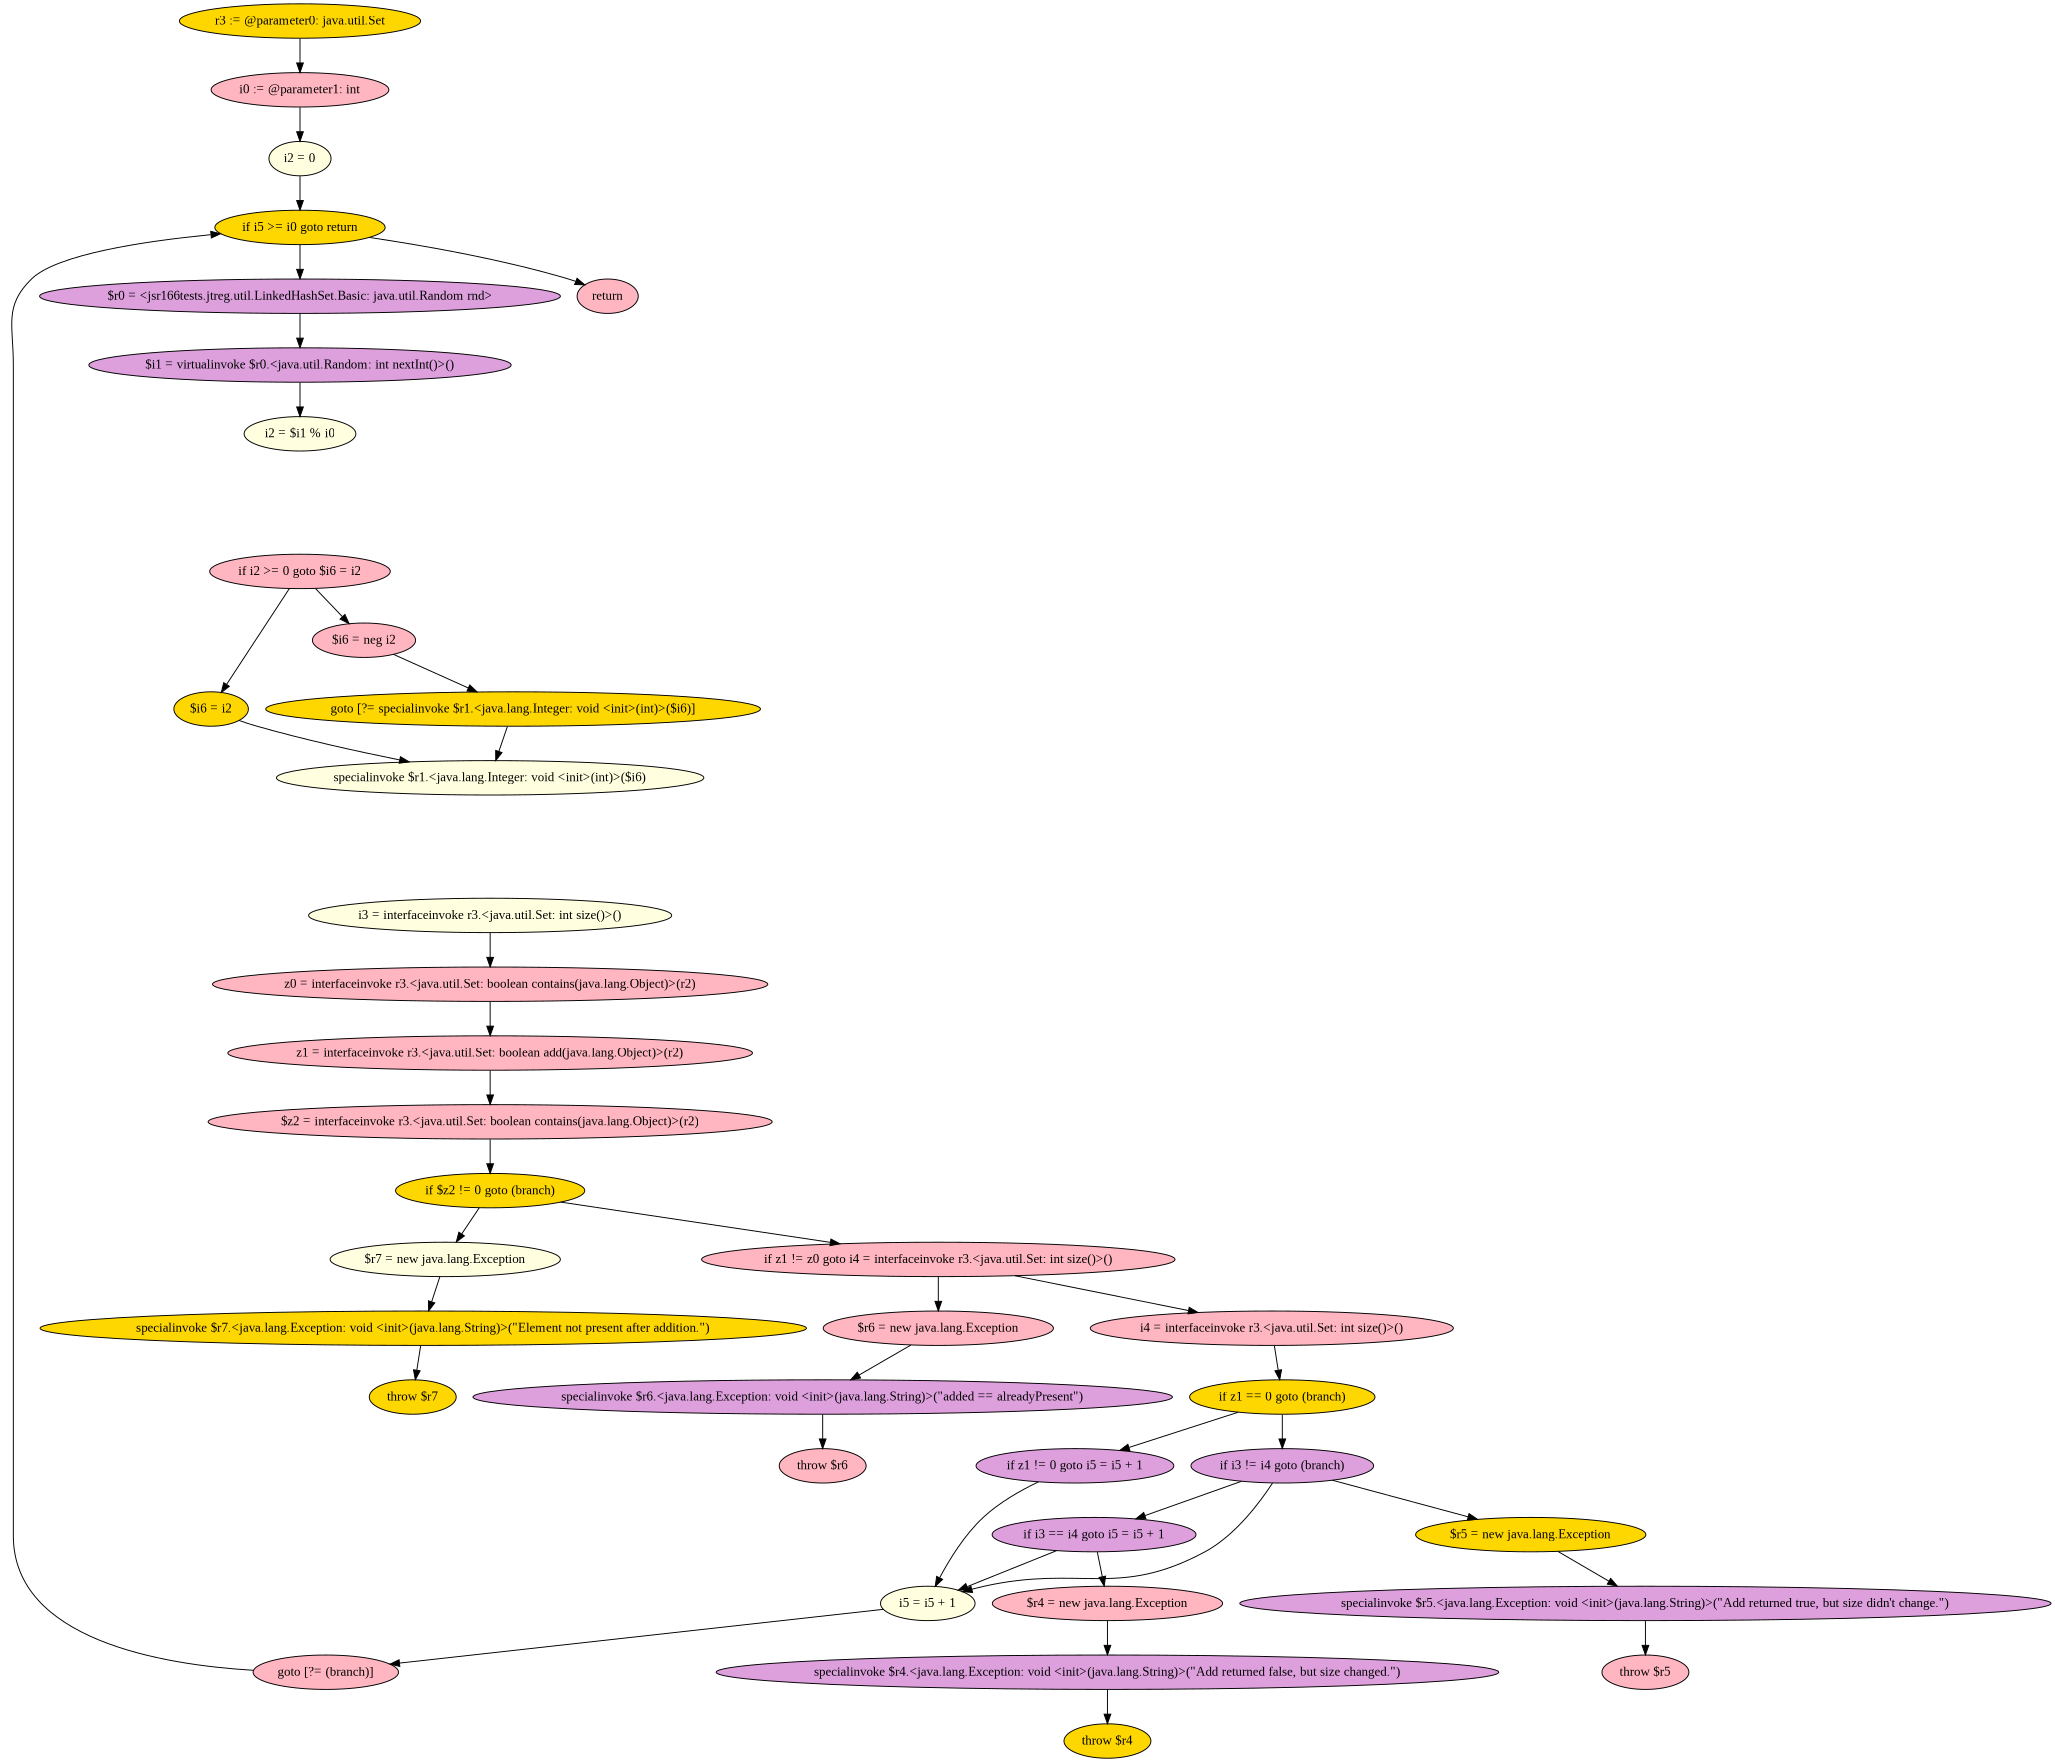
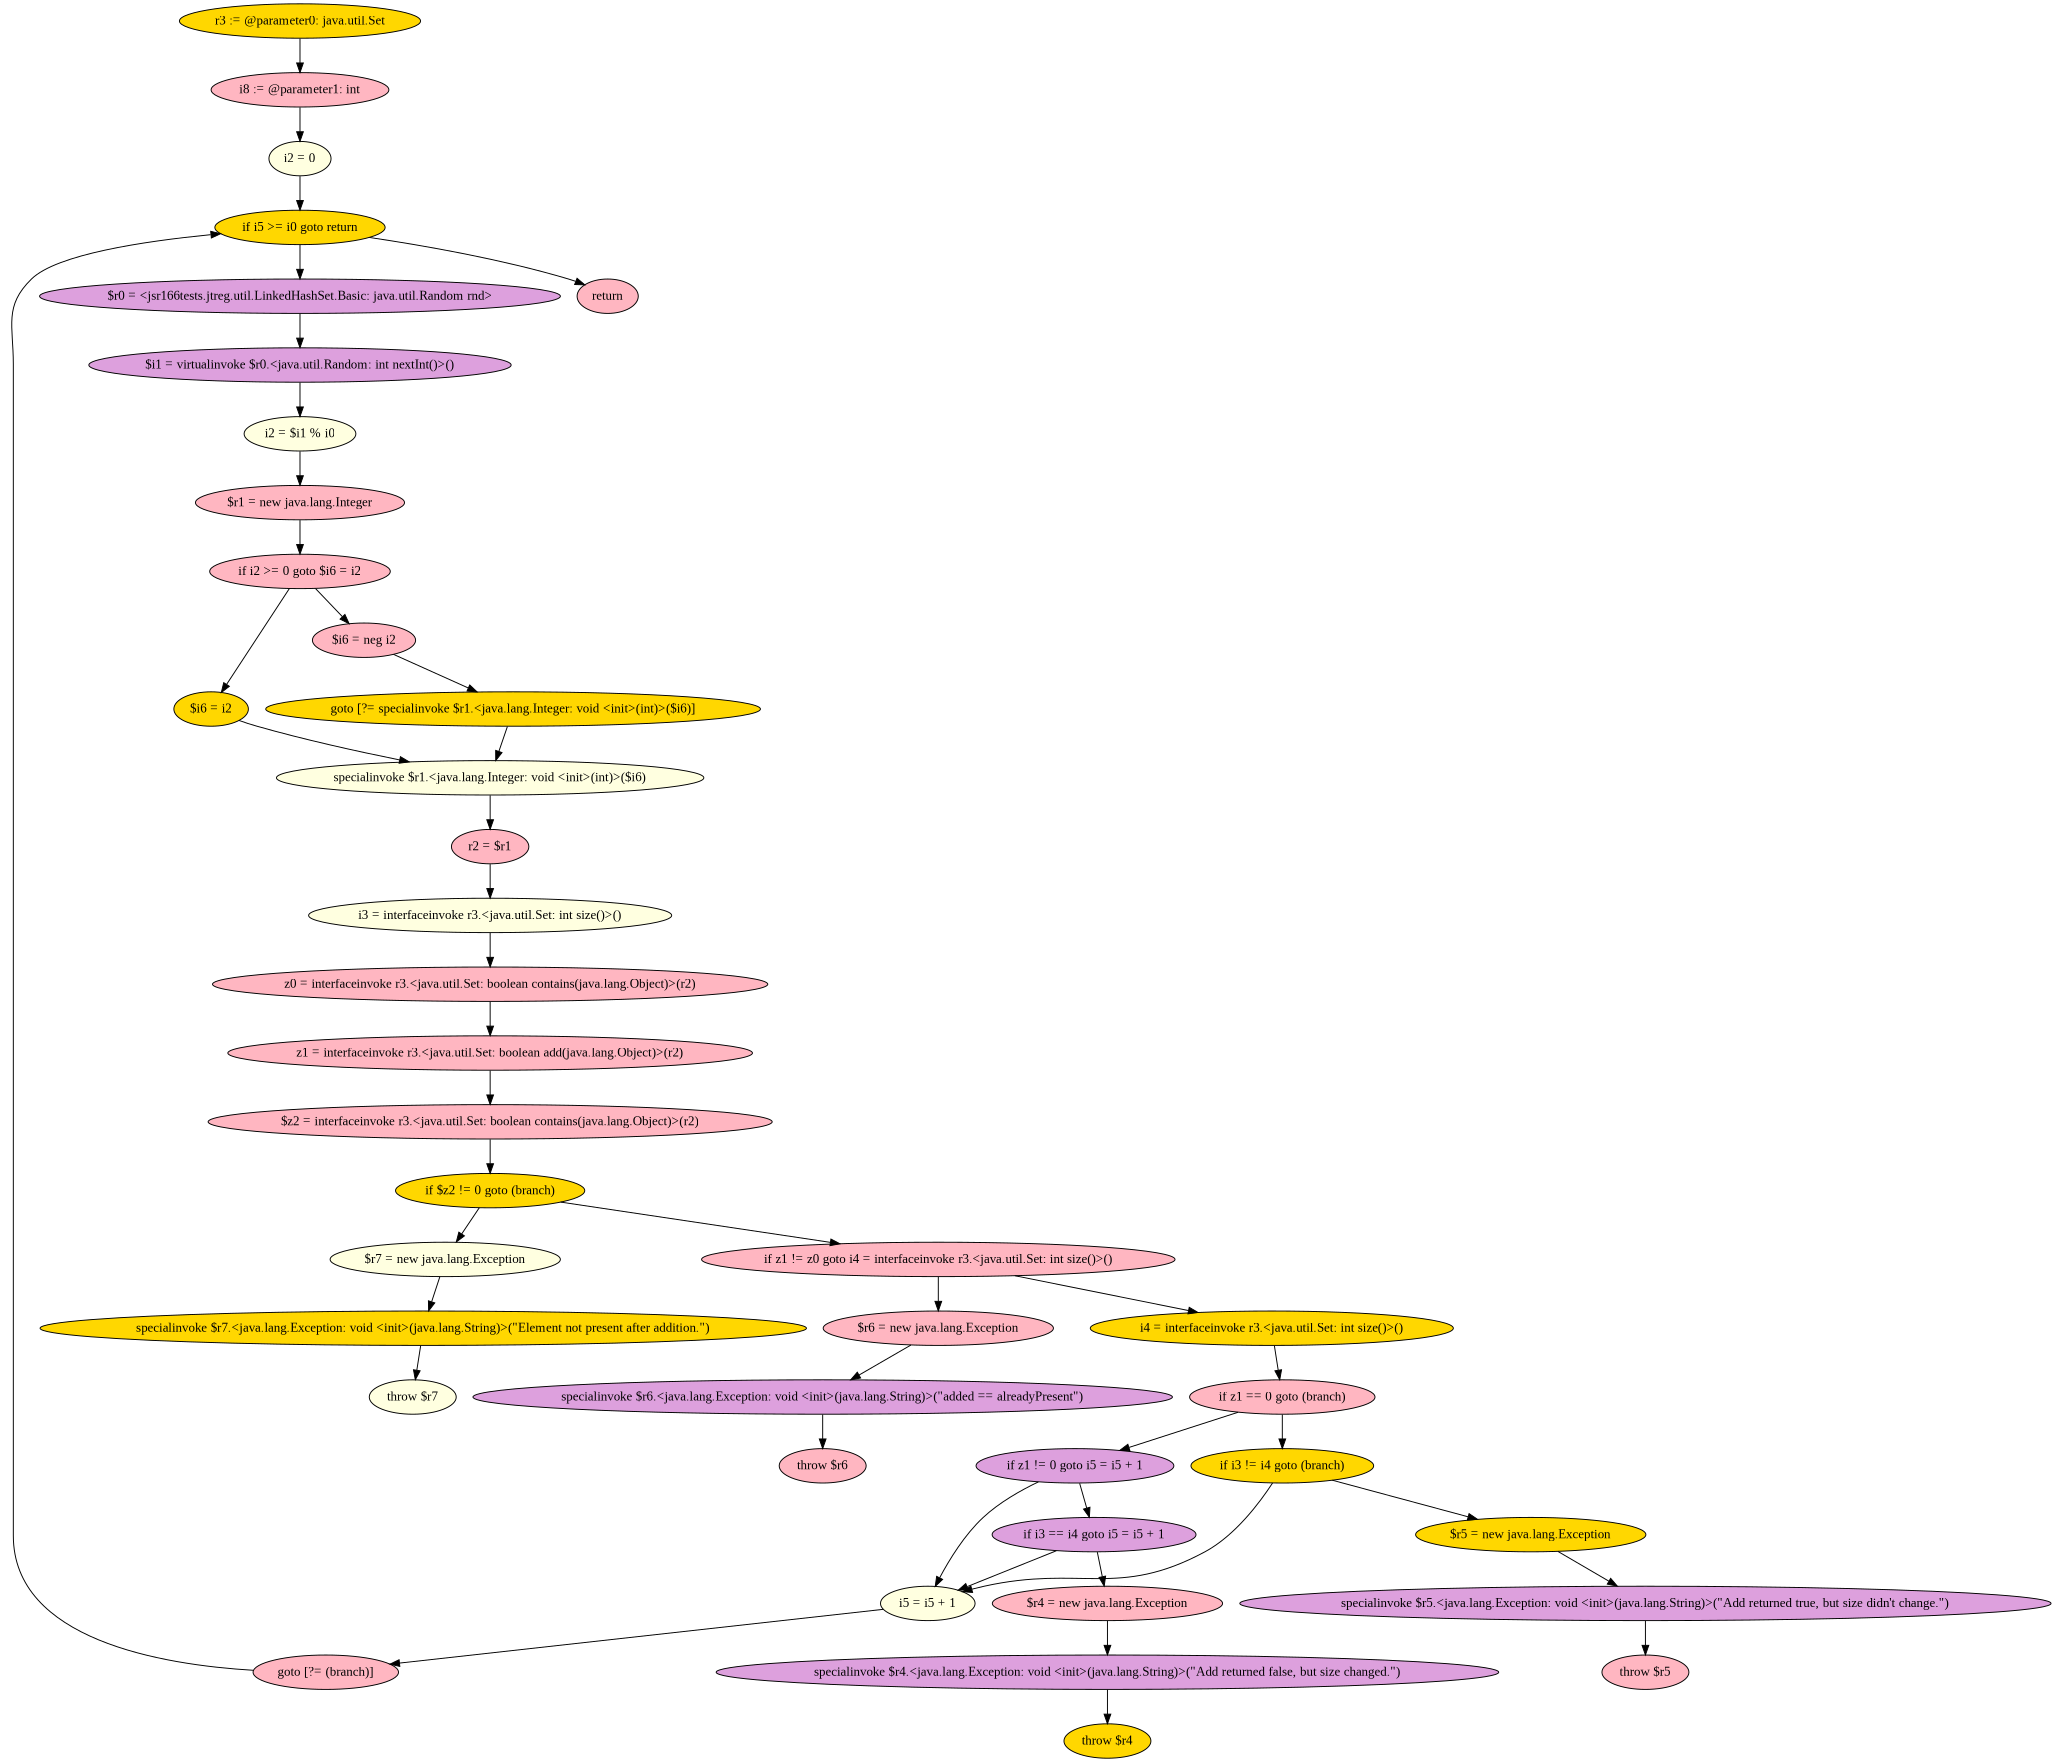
node "i0 := @parameter1: int": label "i0 := @parameter1: int" -> "i8 := @parameter1: int"
node "$r1 = new java.lang.Integer": added
node "r2 = $r1": added
node "i4 = interfaceinvoke r3.<java.util.Set: int size()>()": fillcolor lightpink -> gold
node "throw $r7": fillcolor gold -> lightyellow
node "if z1 == 0 goto (branch)": fillcolor gold -> lightpink
node "if i3 != i4 goto (branch)": fillcolor plum -> gold
edge "if i3 != i4 goto (branch)" -> "if i3 == i4 goto i5 = i5 + 1": now "if z1 != 0 goto i5 = i5 + 1" -> "if i3 == i4 goto i5 = i5 + 1"
